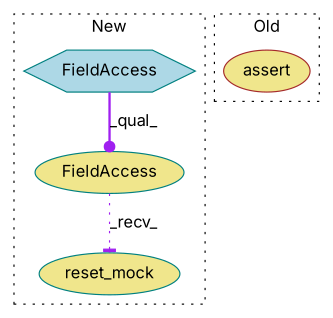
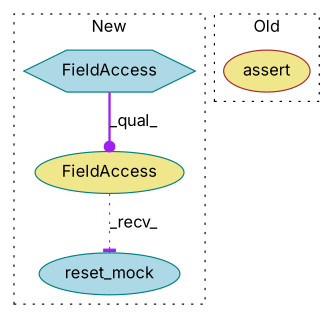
node "reset_mock": fillcolor khaki -> lightblue
